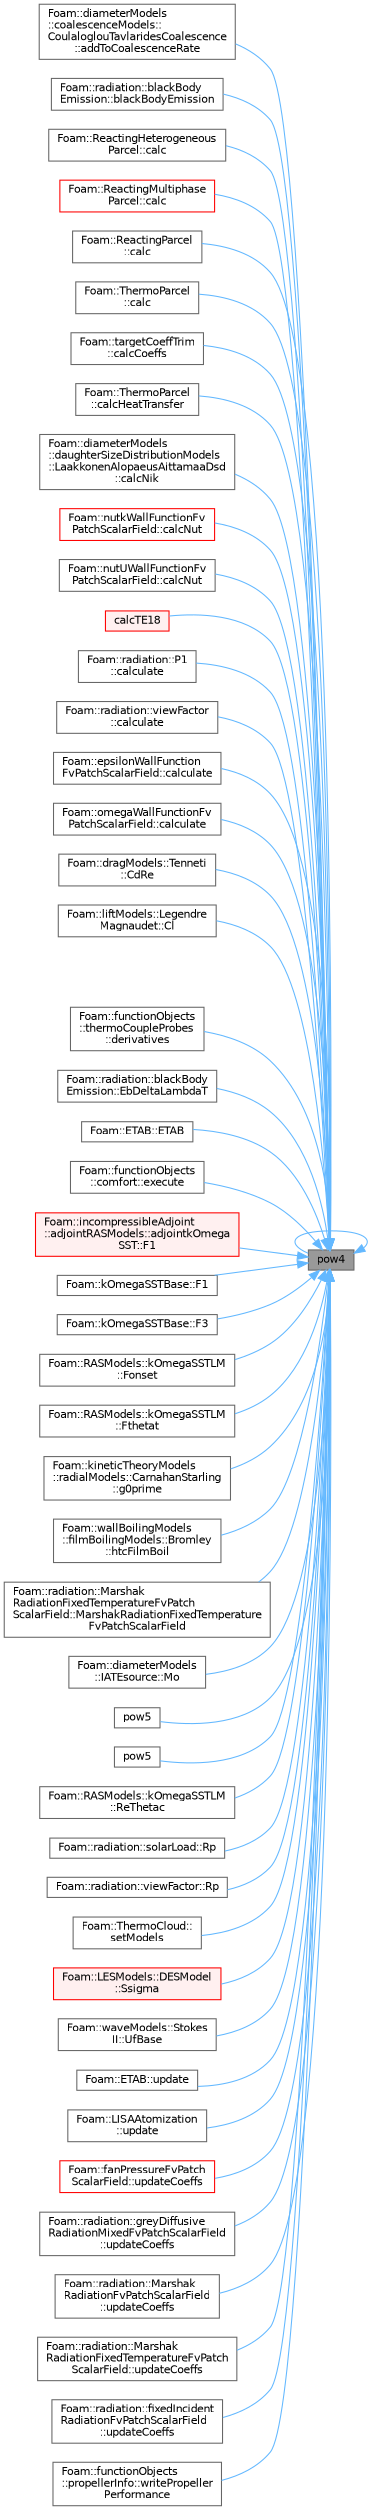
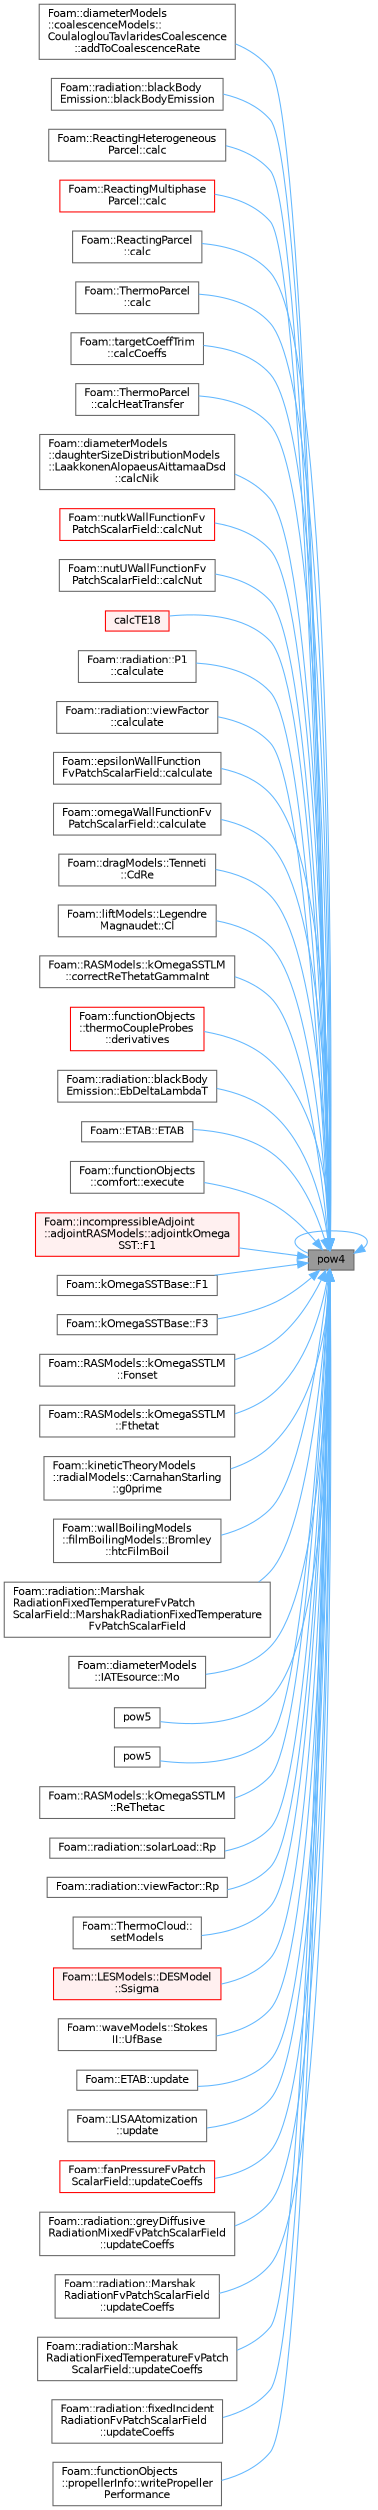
node "Foam::RASModels::kOmegaSSTLM ::correctReThetatGammaInt": added
node "Foam::functionObjects ::thermoCoupleProbes ::derivatives": color grey40 -> red
